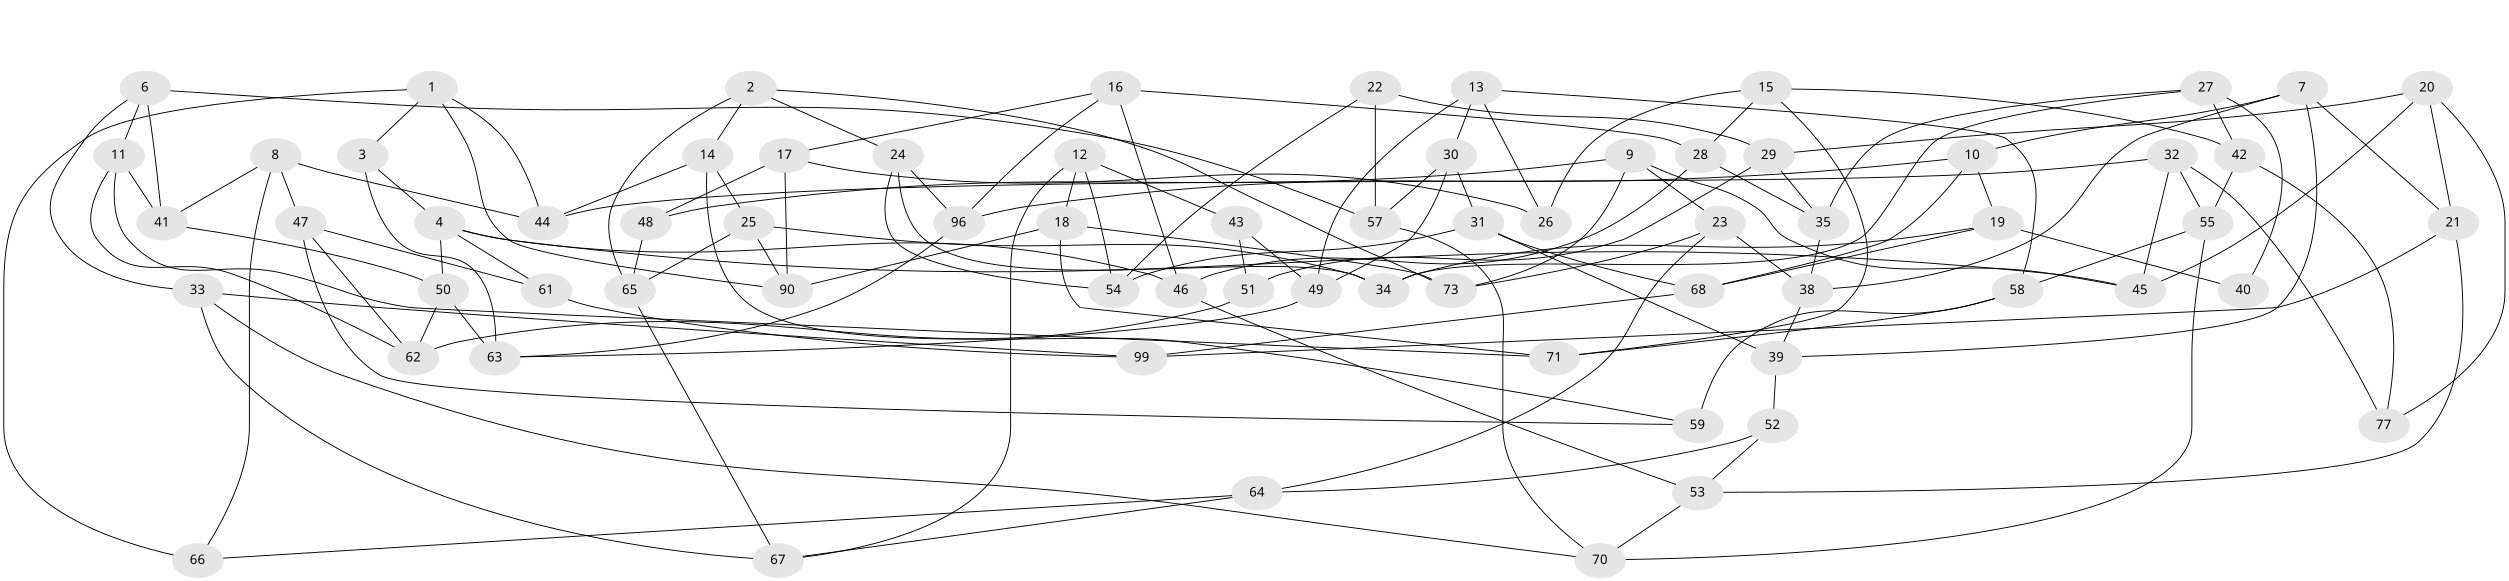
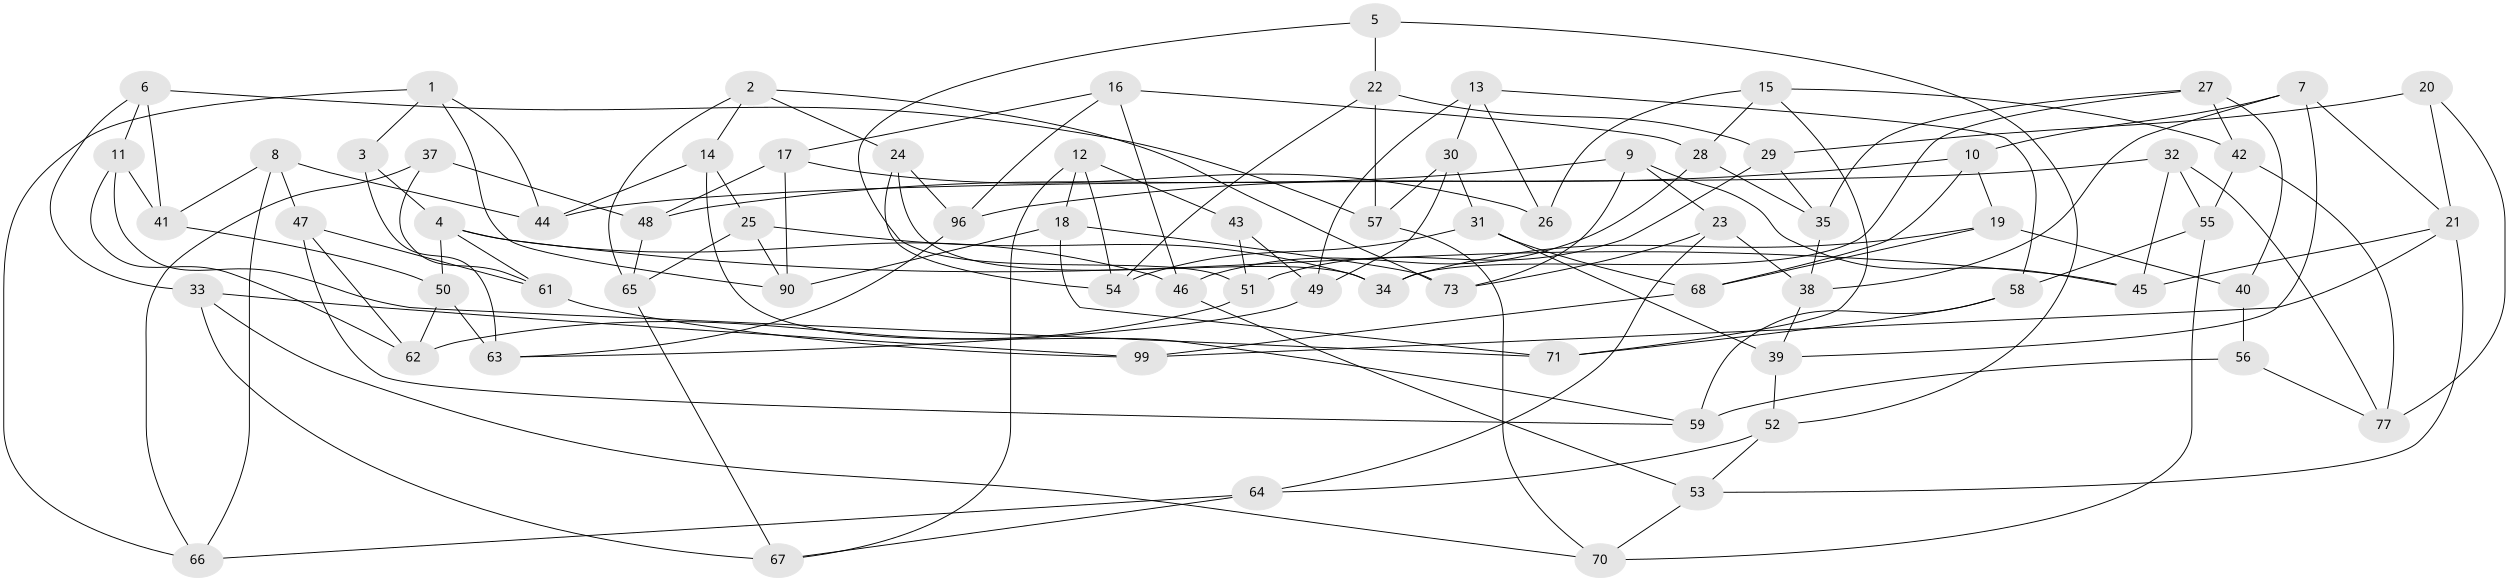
node "5": added
node "37": added
edge "20" -- "45": now "21" -- "45"
node "56": added
